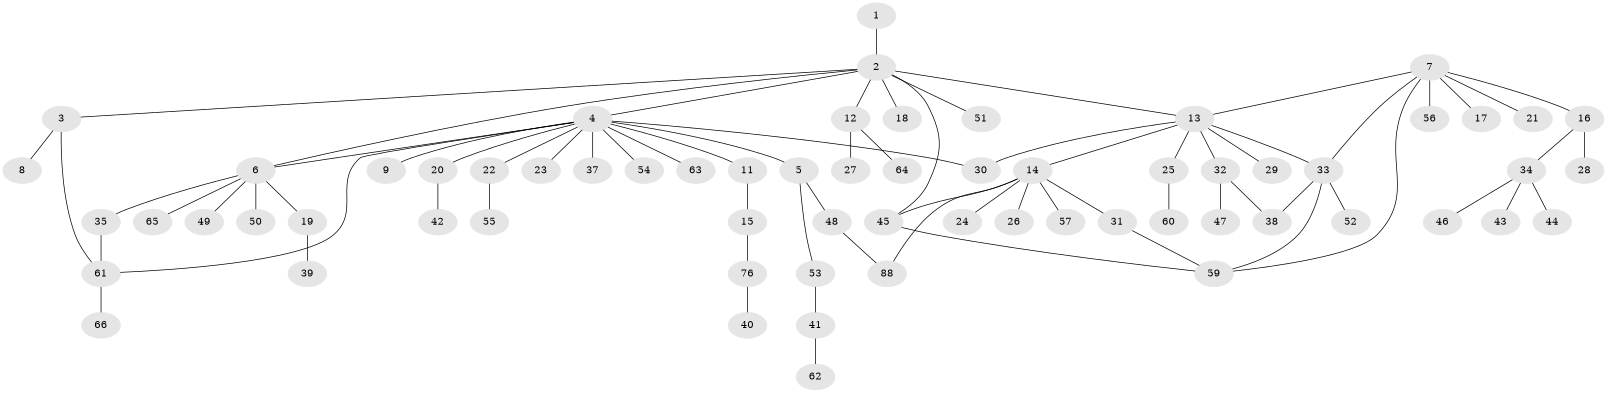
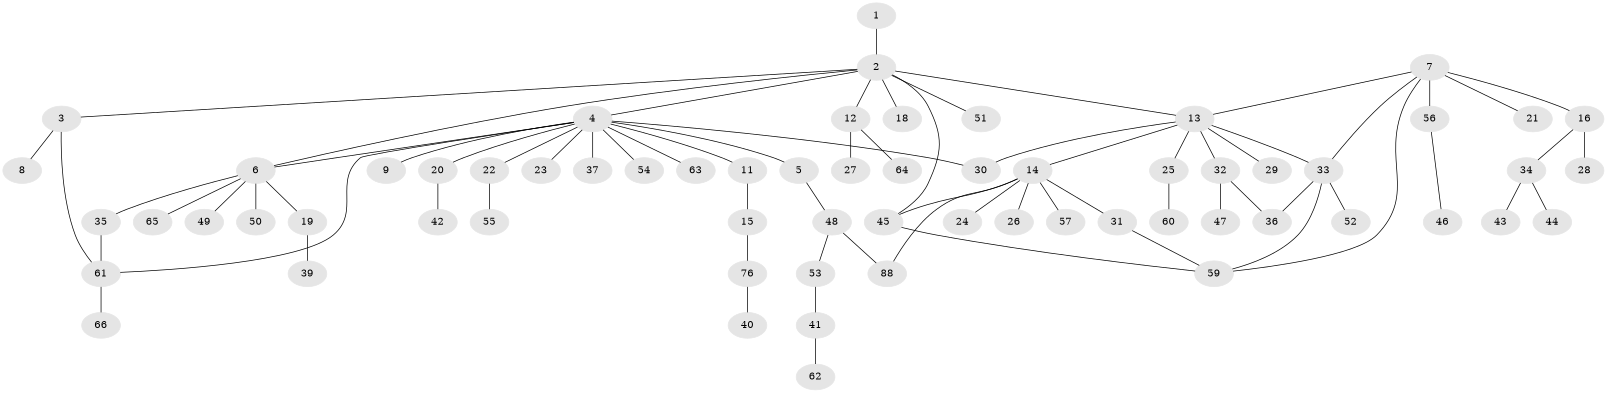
node "17": removed
edge "34" -- "46": now "56" -- "46"
edge "5" -- "53": now "48" -- "53"
node "38": label "38" -> "36"
